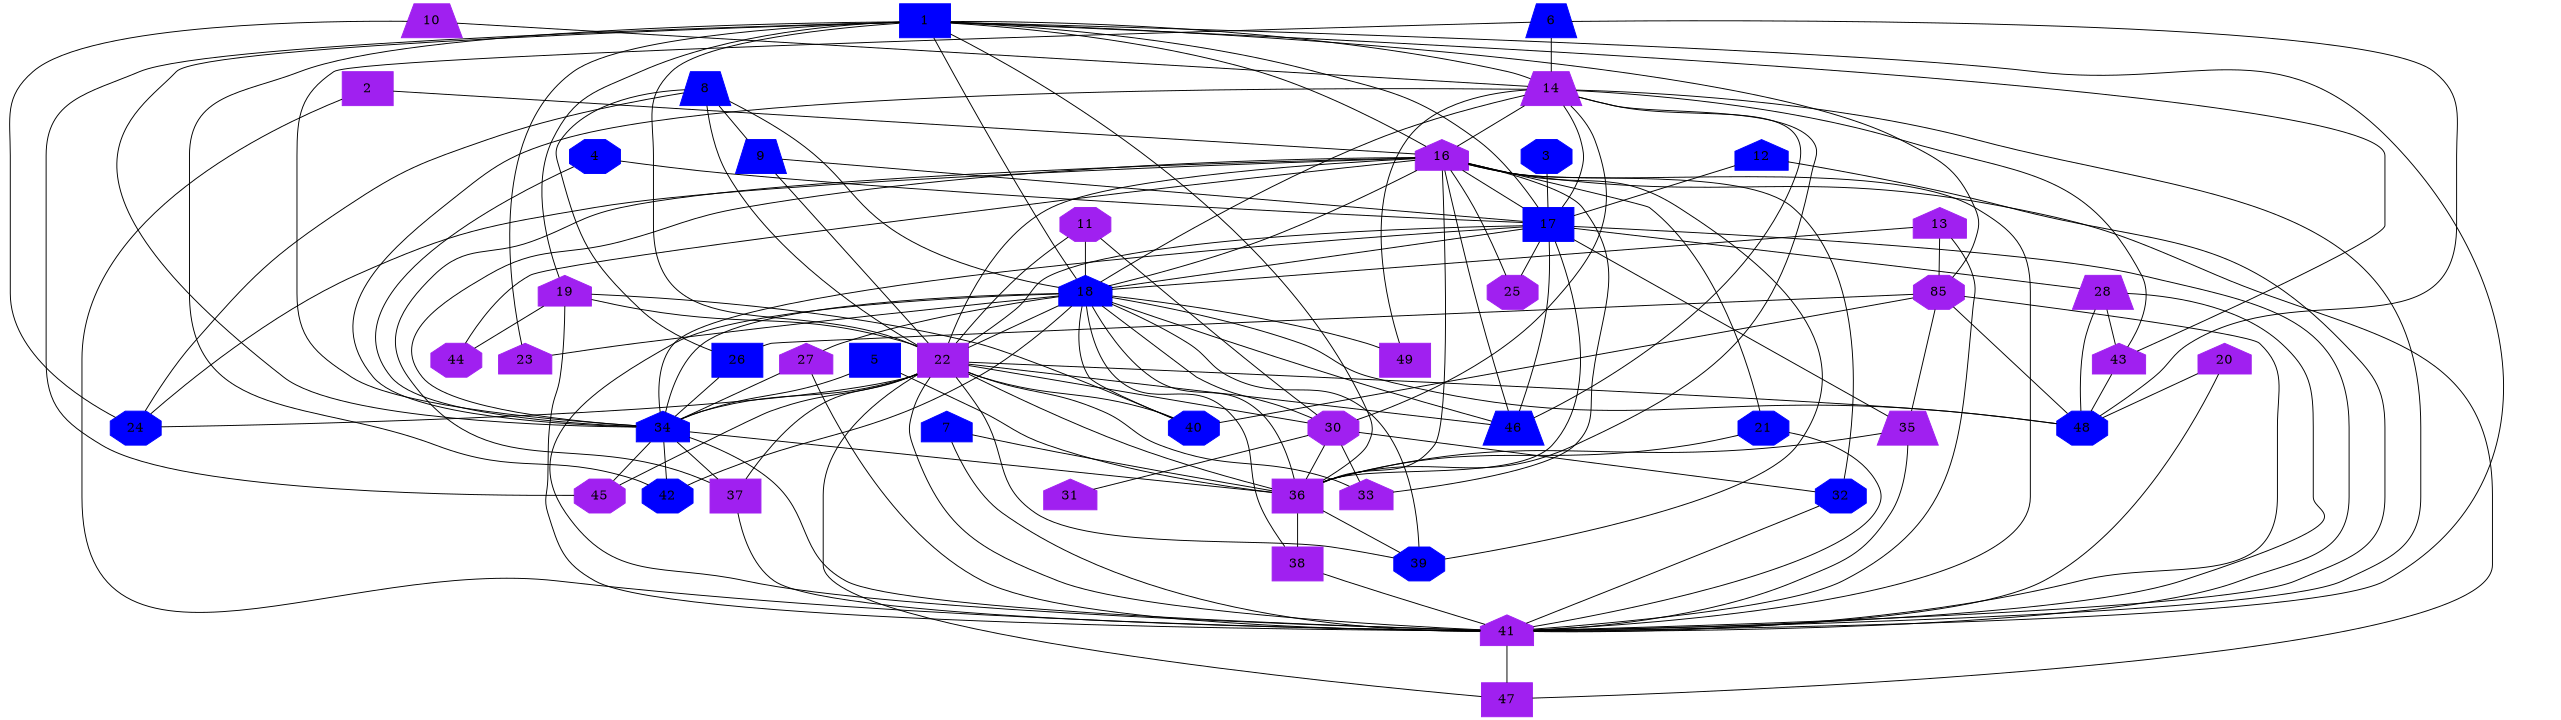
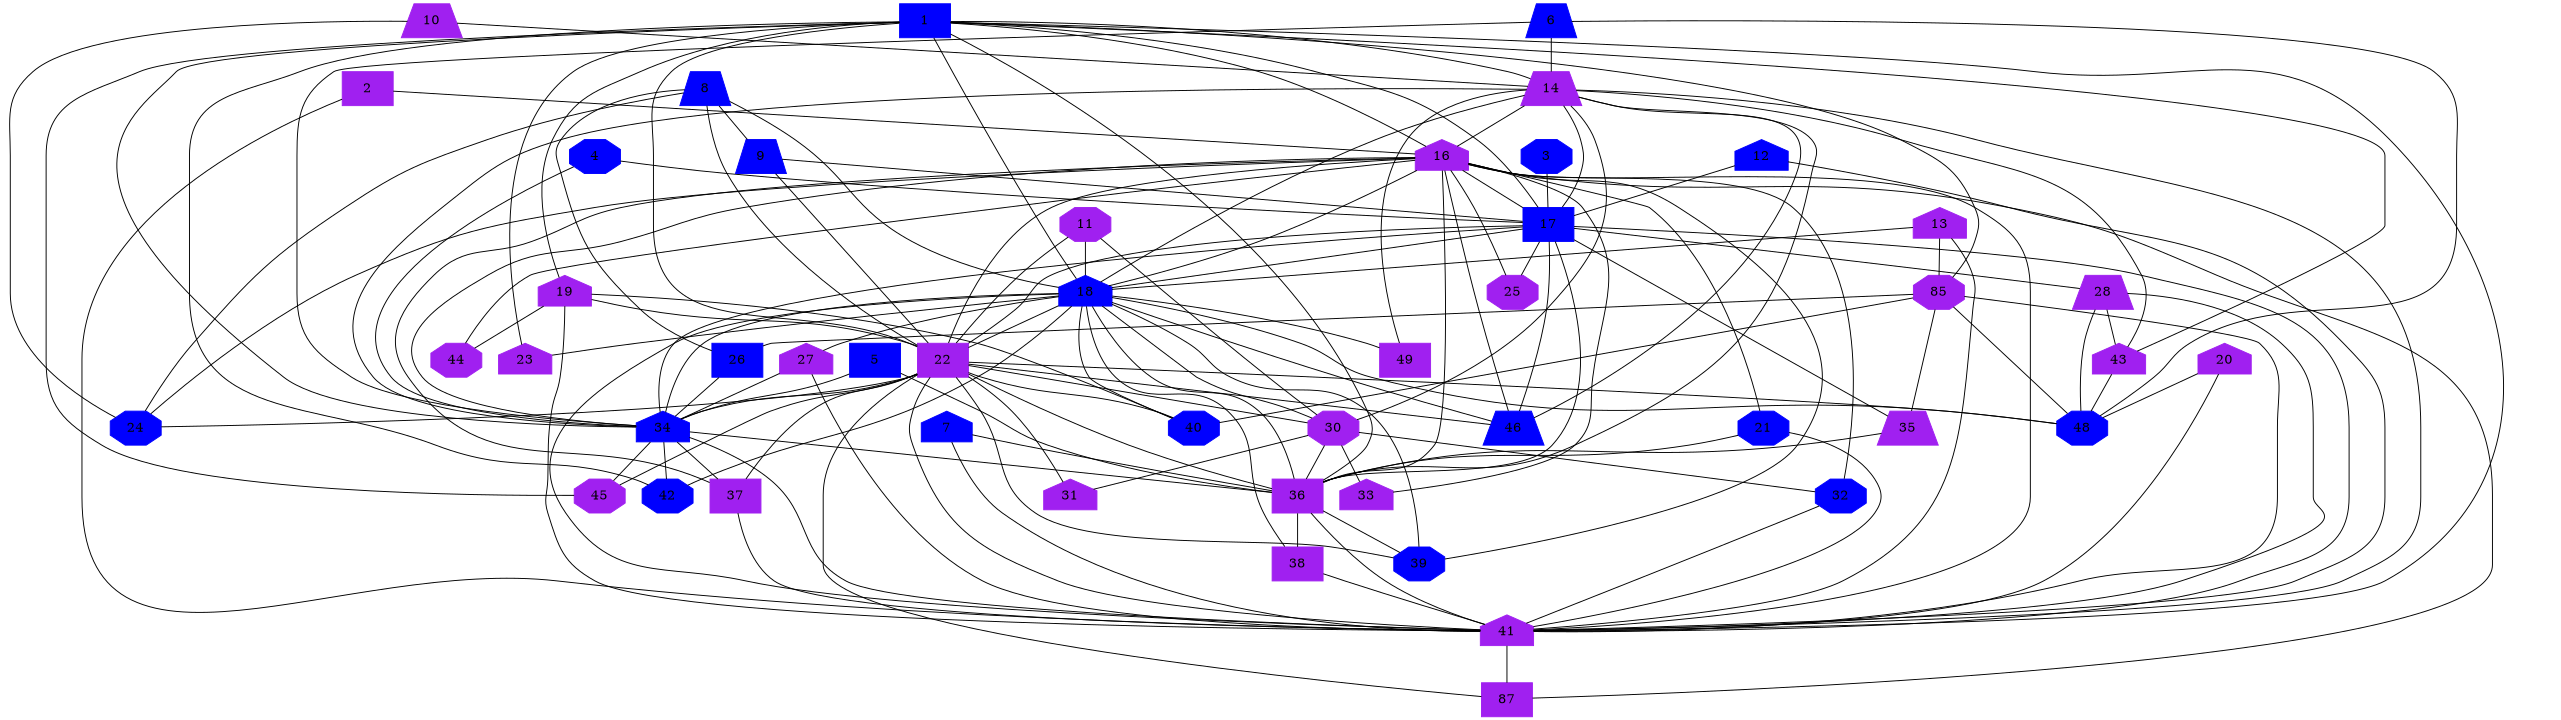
edge "22" -- "33": now "22" -- "31"
edge "35" -- "41": now "36" -- "41"
node "47": label "47" -> "87"
